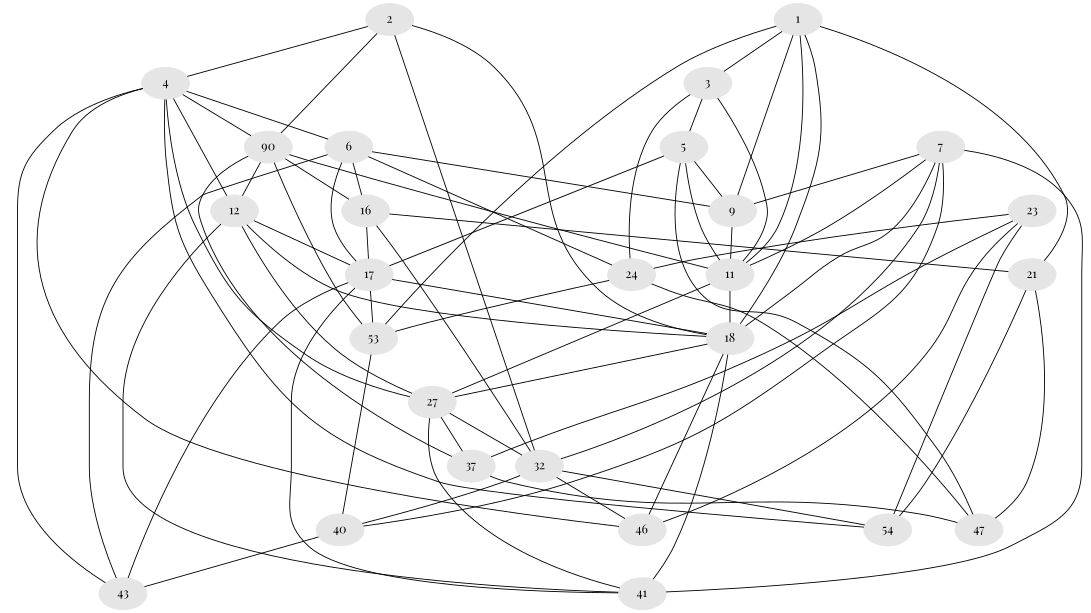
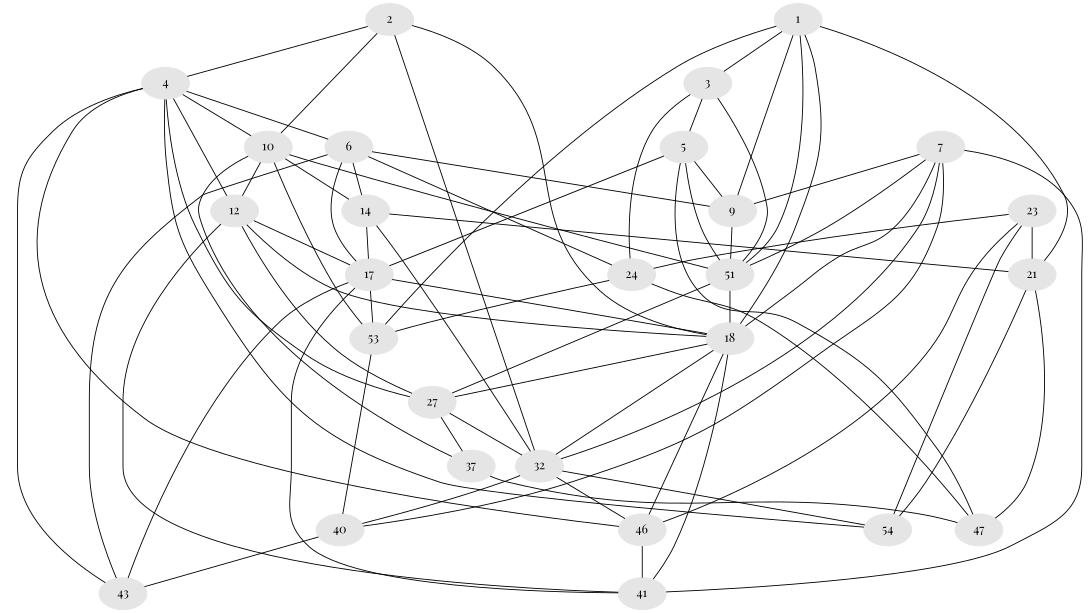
node "90": label "90" -> "10"
node "16": label "16" -> "14"
node "11": label "11" -> "51"
edge "23" -- "37": now "23" -- "21"
edge "18" -- "32": added
edge "27" -- "41": now "46" -- "41"
